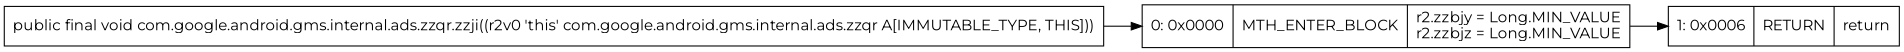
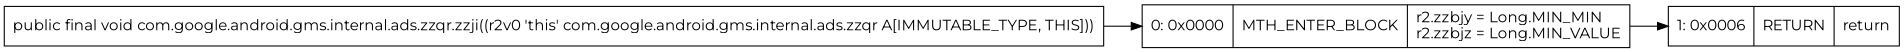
node "0: 0x0000": text "r2.zzbjy = Long.MIN_VALUE" -> "r2.zzbjy = Long.MIN_MIN"
